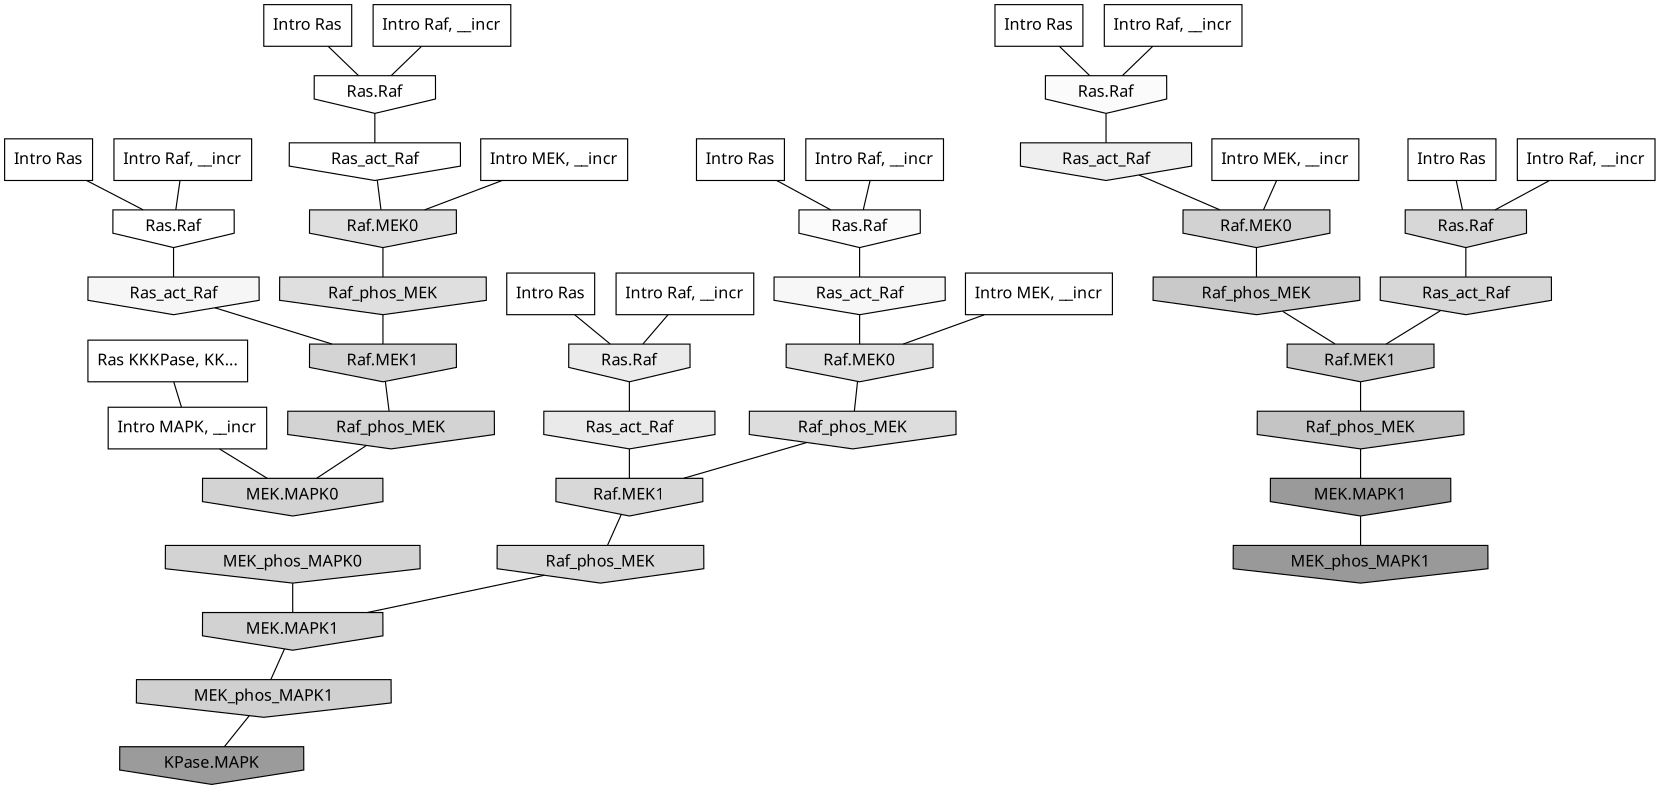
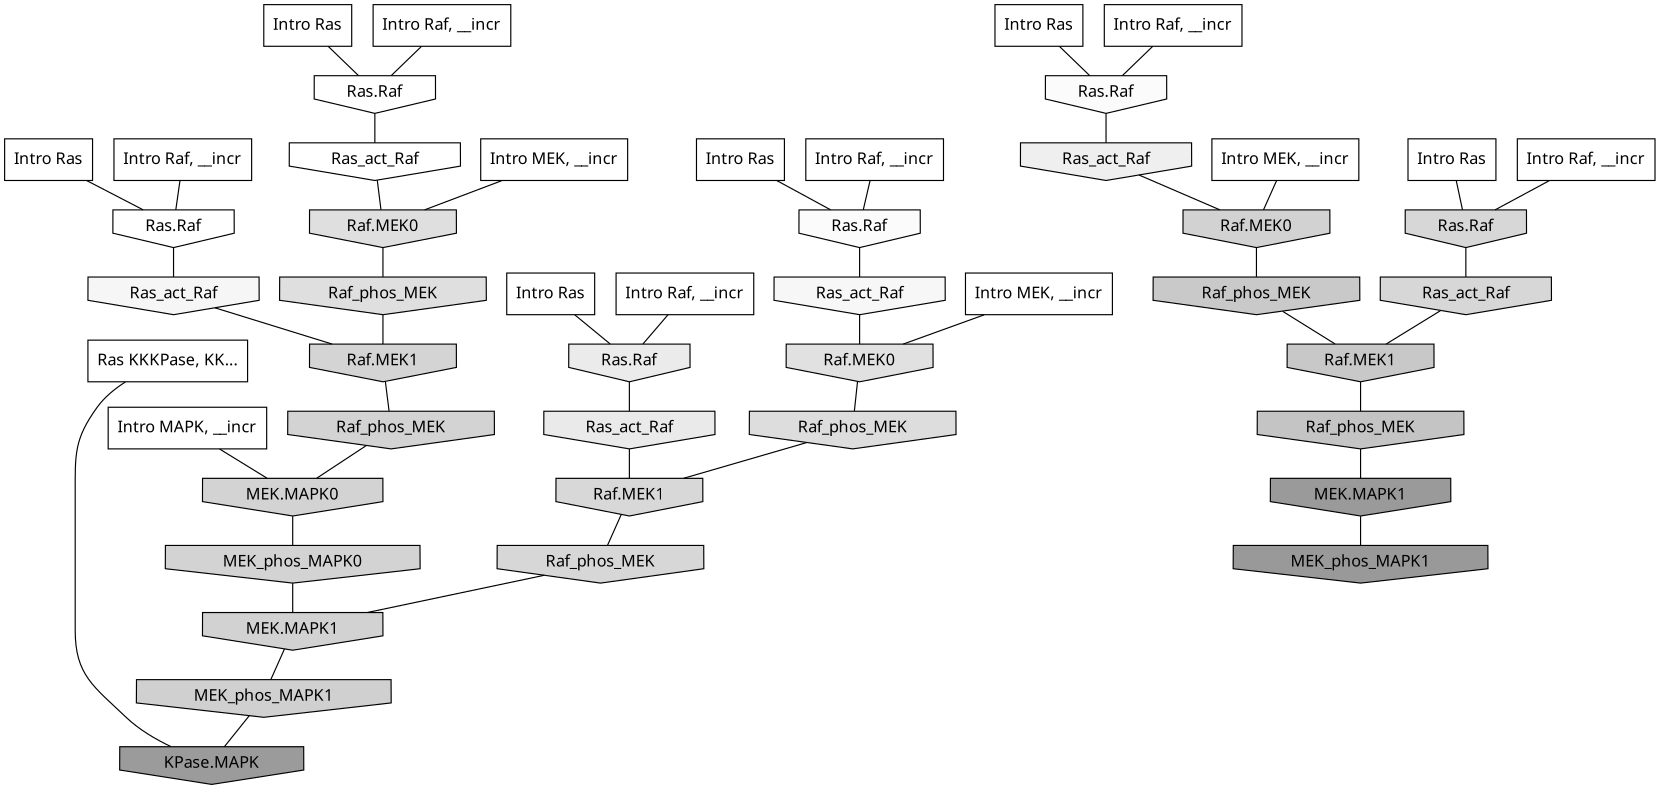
edge "Ras KKKPase, KK..." -- "Intro MAPK, __incr": now "Ras KKKPase, KK..." -- "KPase.MAPK"
edge "MEK.MAPK0" -- "MEK_phos_MAPK0": added
